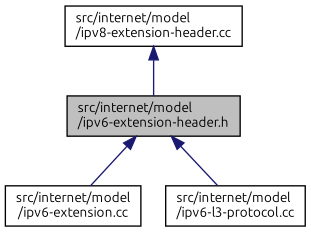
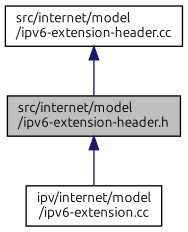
node "src/internet/model /ipv8-extension-header.cc": label "src/internet/model /ipv8-extension-header.cc" -> "src/internet/model /ipv6-extension-header.cc"
node "src/internet/model /ipv6-extension.cc": label "src/internet/model /ipv6-extension.cc" -> "ipv/internet/model /ipv6-extension.cc"
node "src/internet/model /ipv6-l3-protocol.cc": removed
